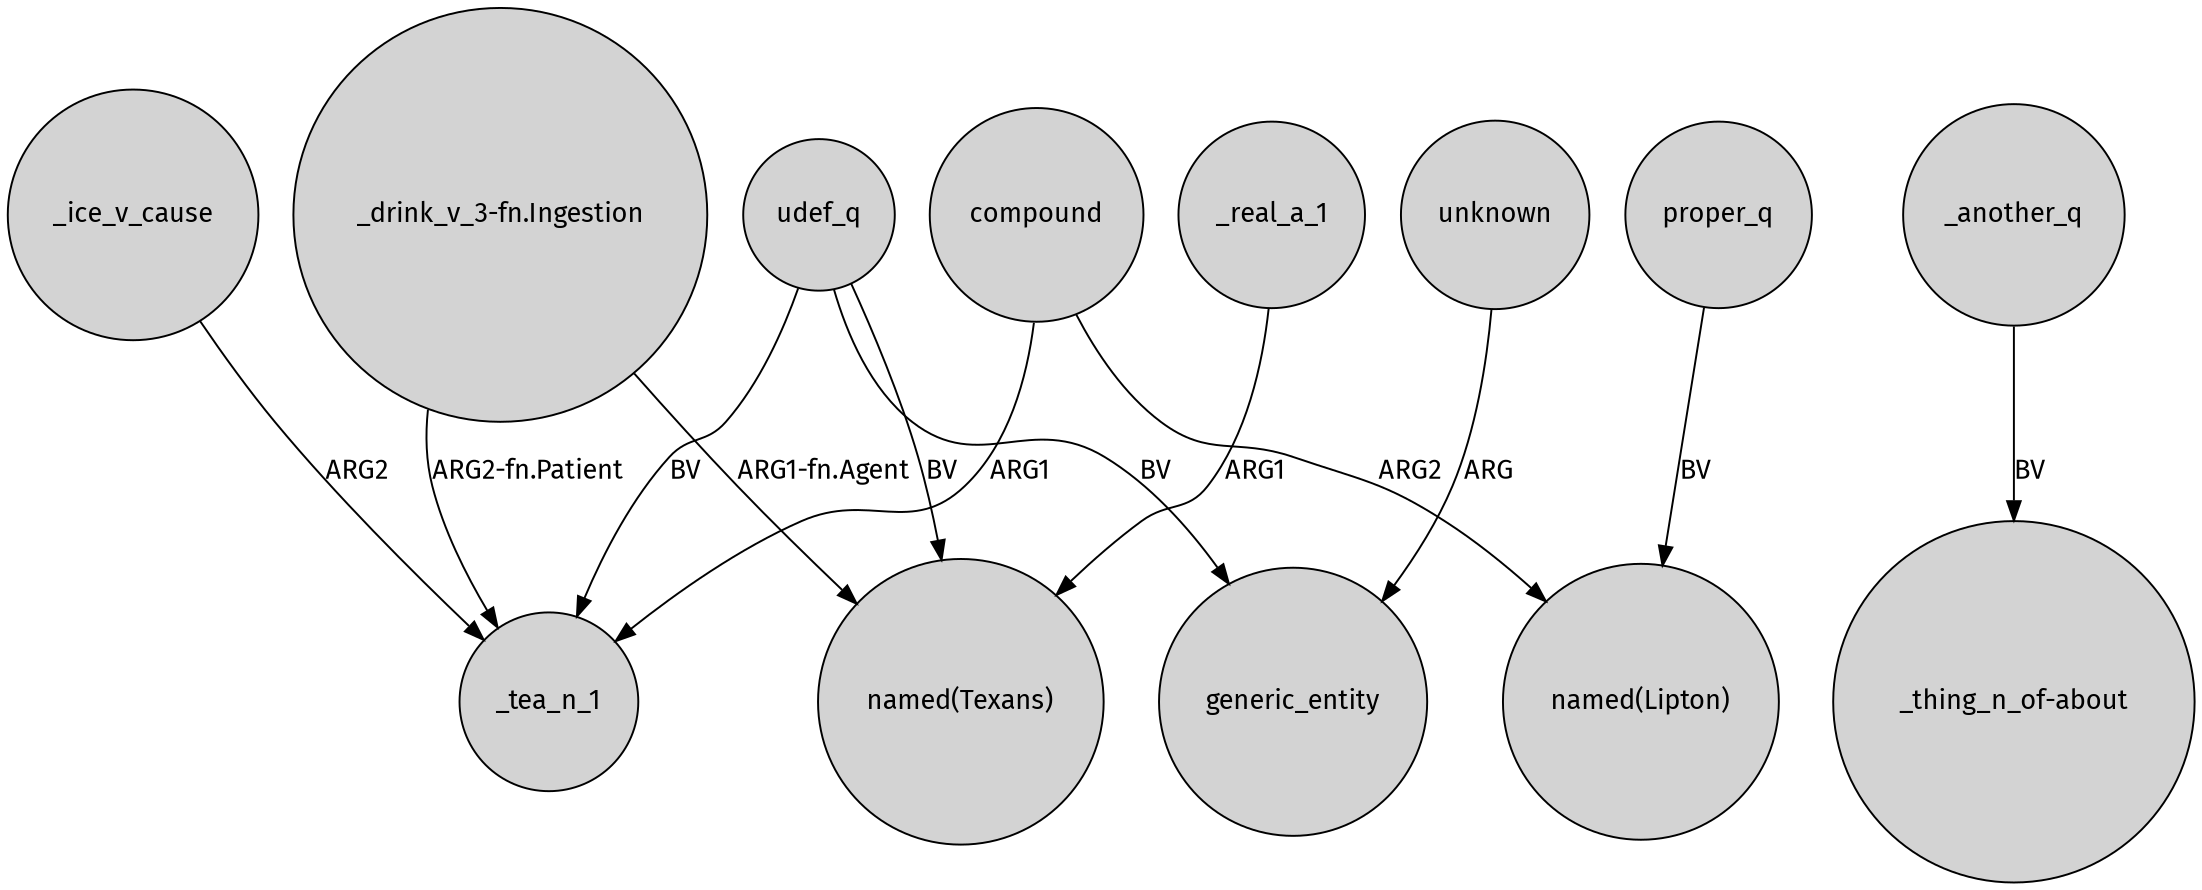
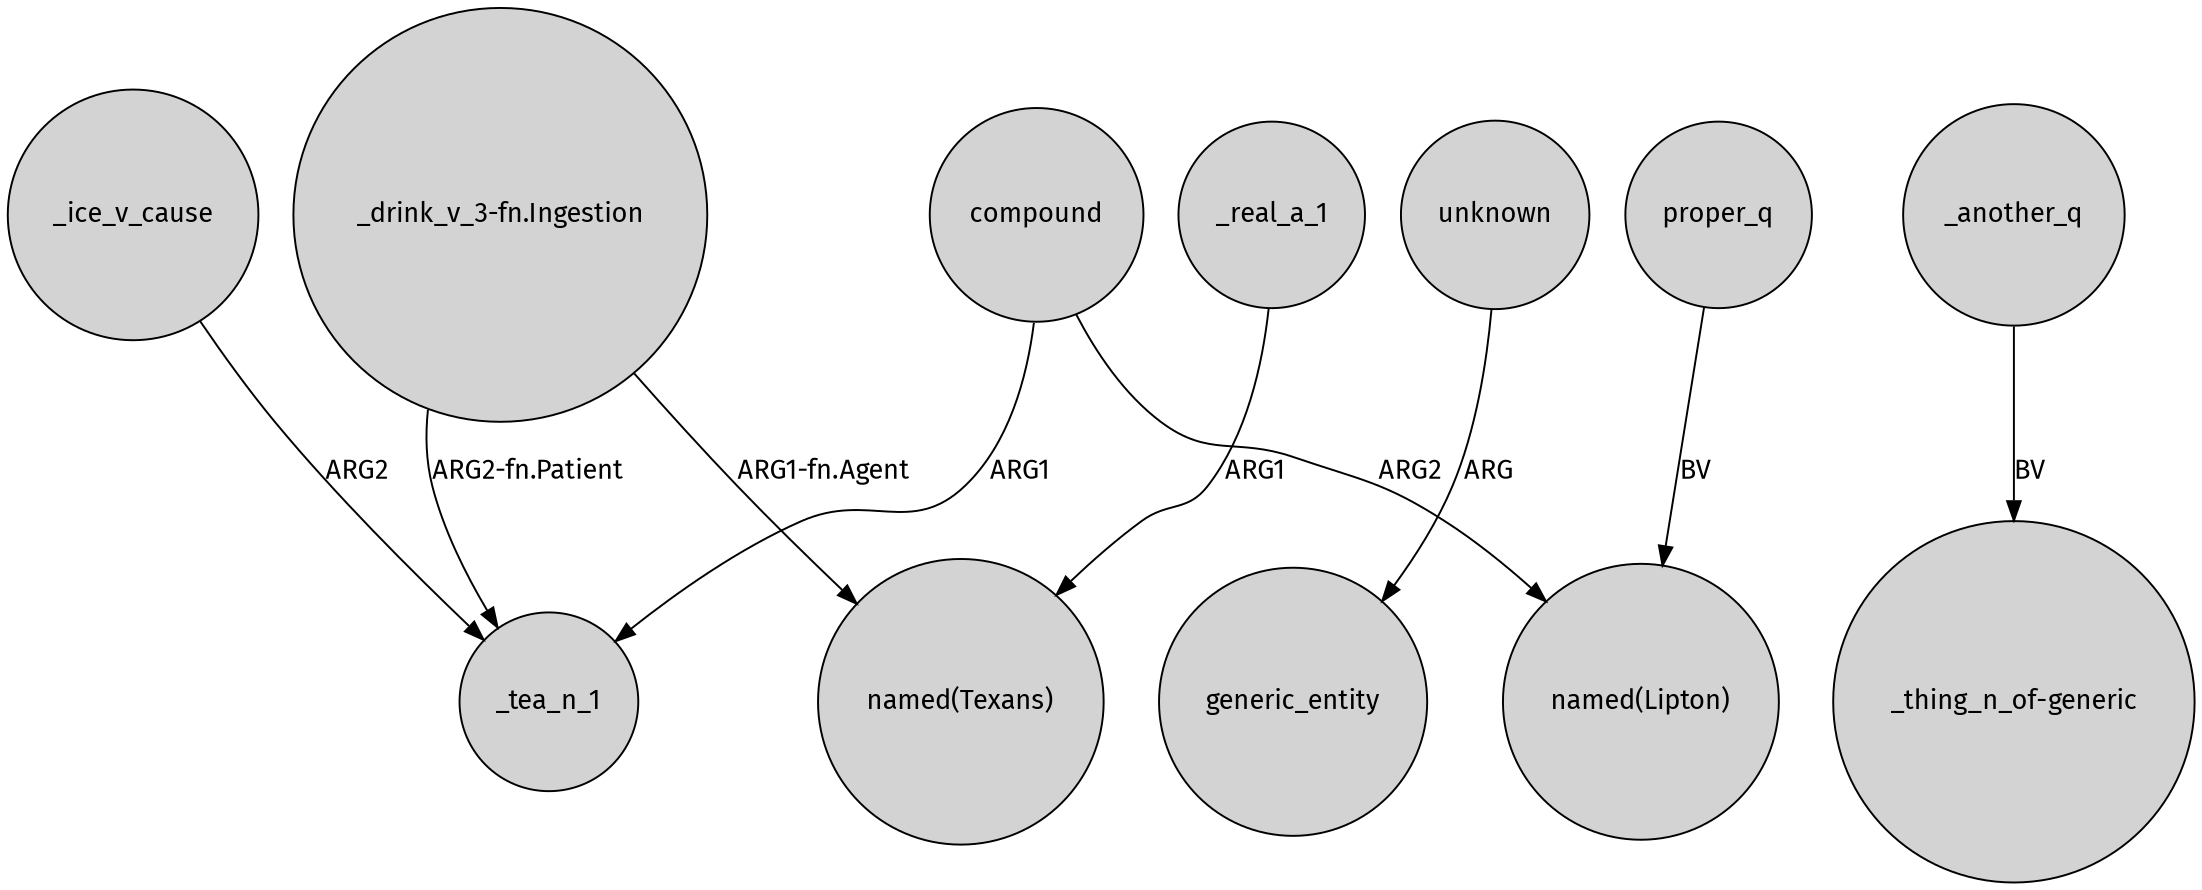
node "udef_q": removed
node "_thing_n_of-about": label "_thing_n_of-about" -> "_thing_n_of-generic"
